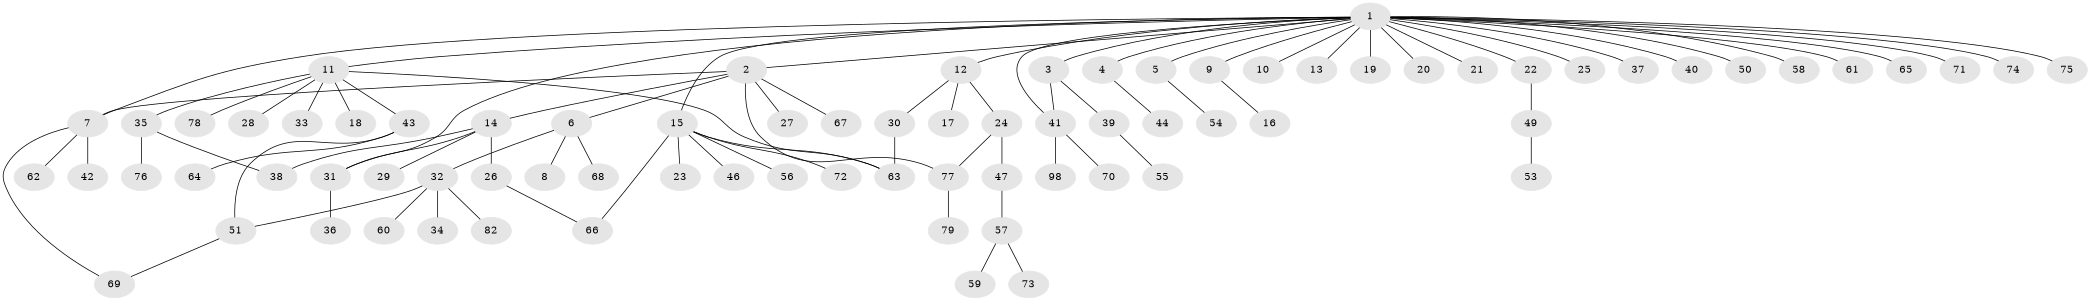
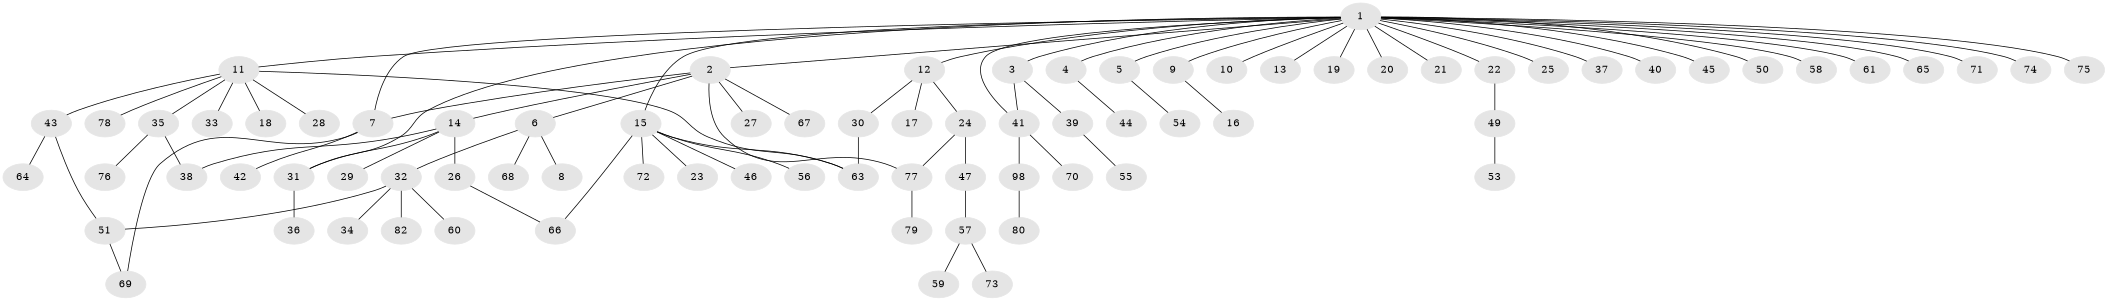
node "45": added
node "62": removed
node "80": added
